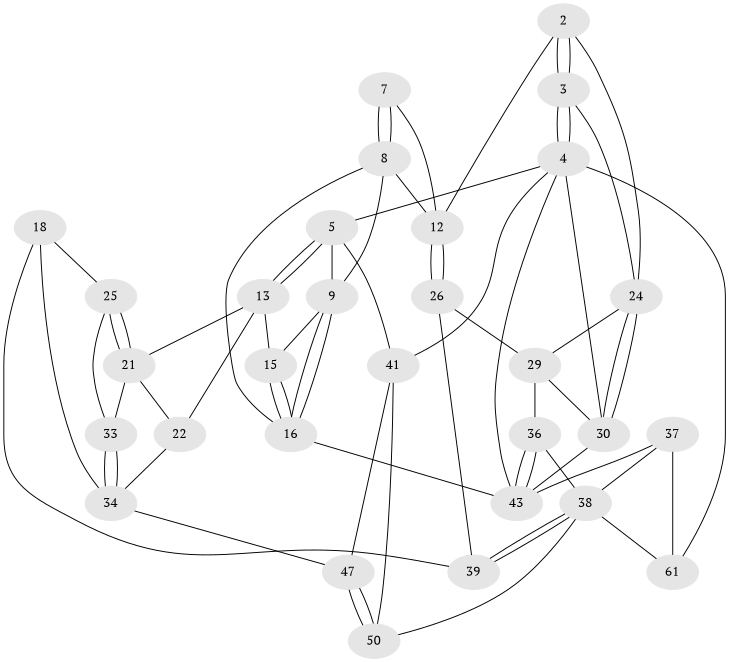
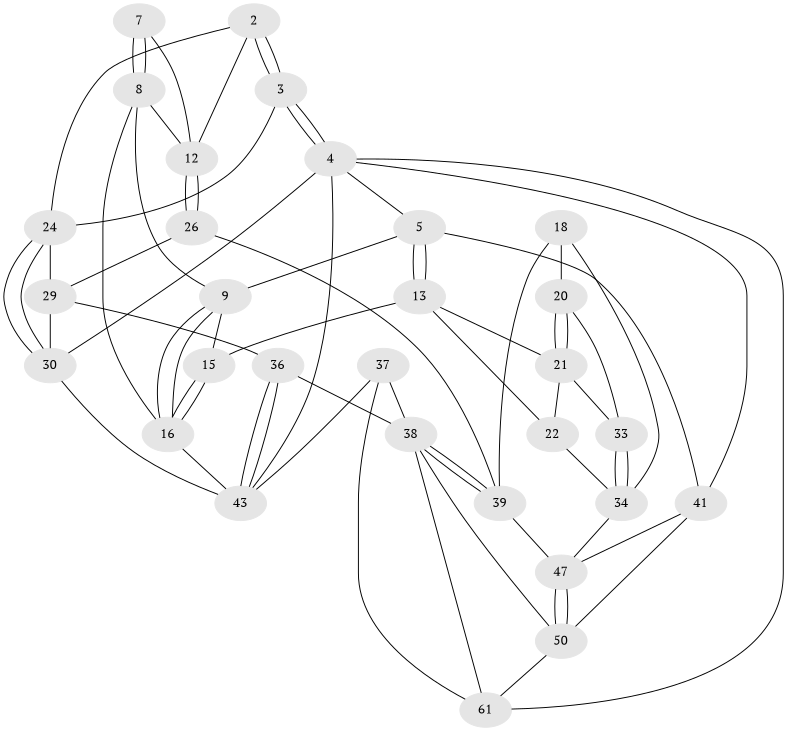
node "25": label "25" -> "20"
edge "39" -- "47": added
edge "50" -- "61": added
